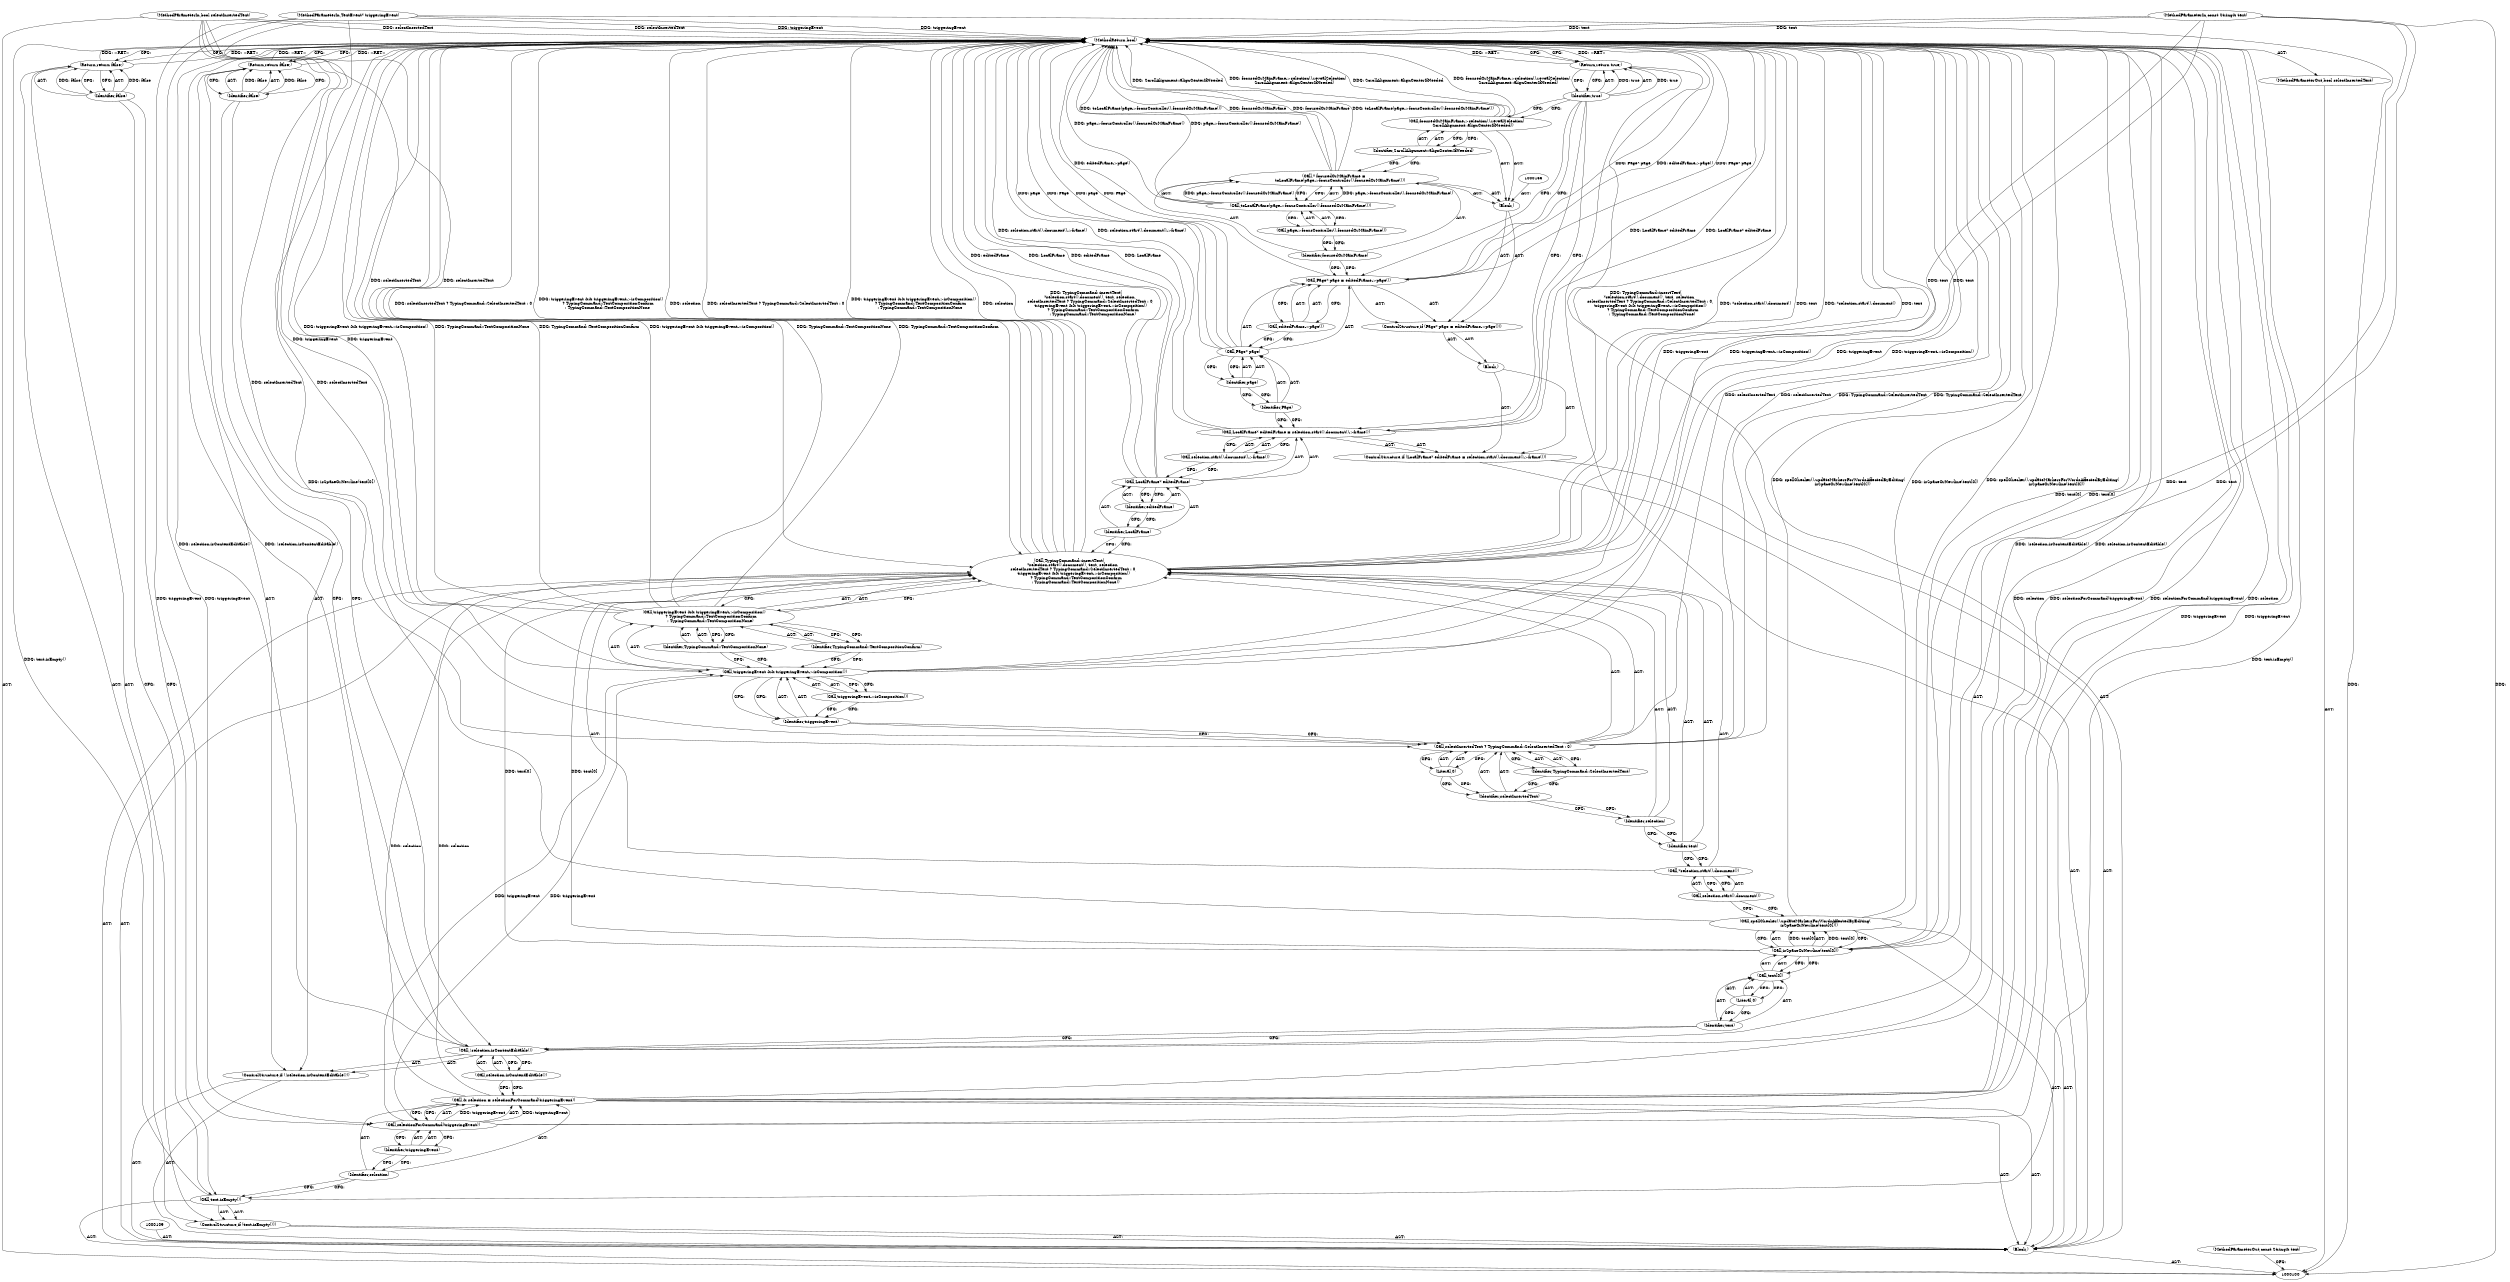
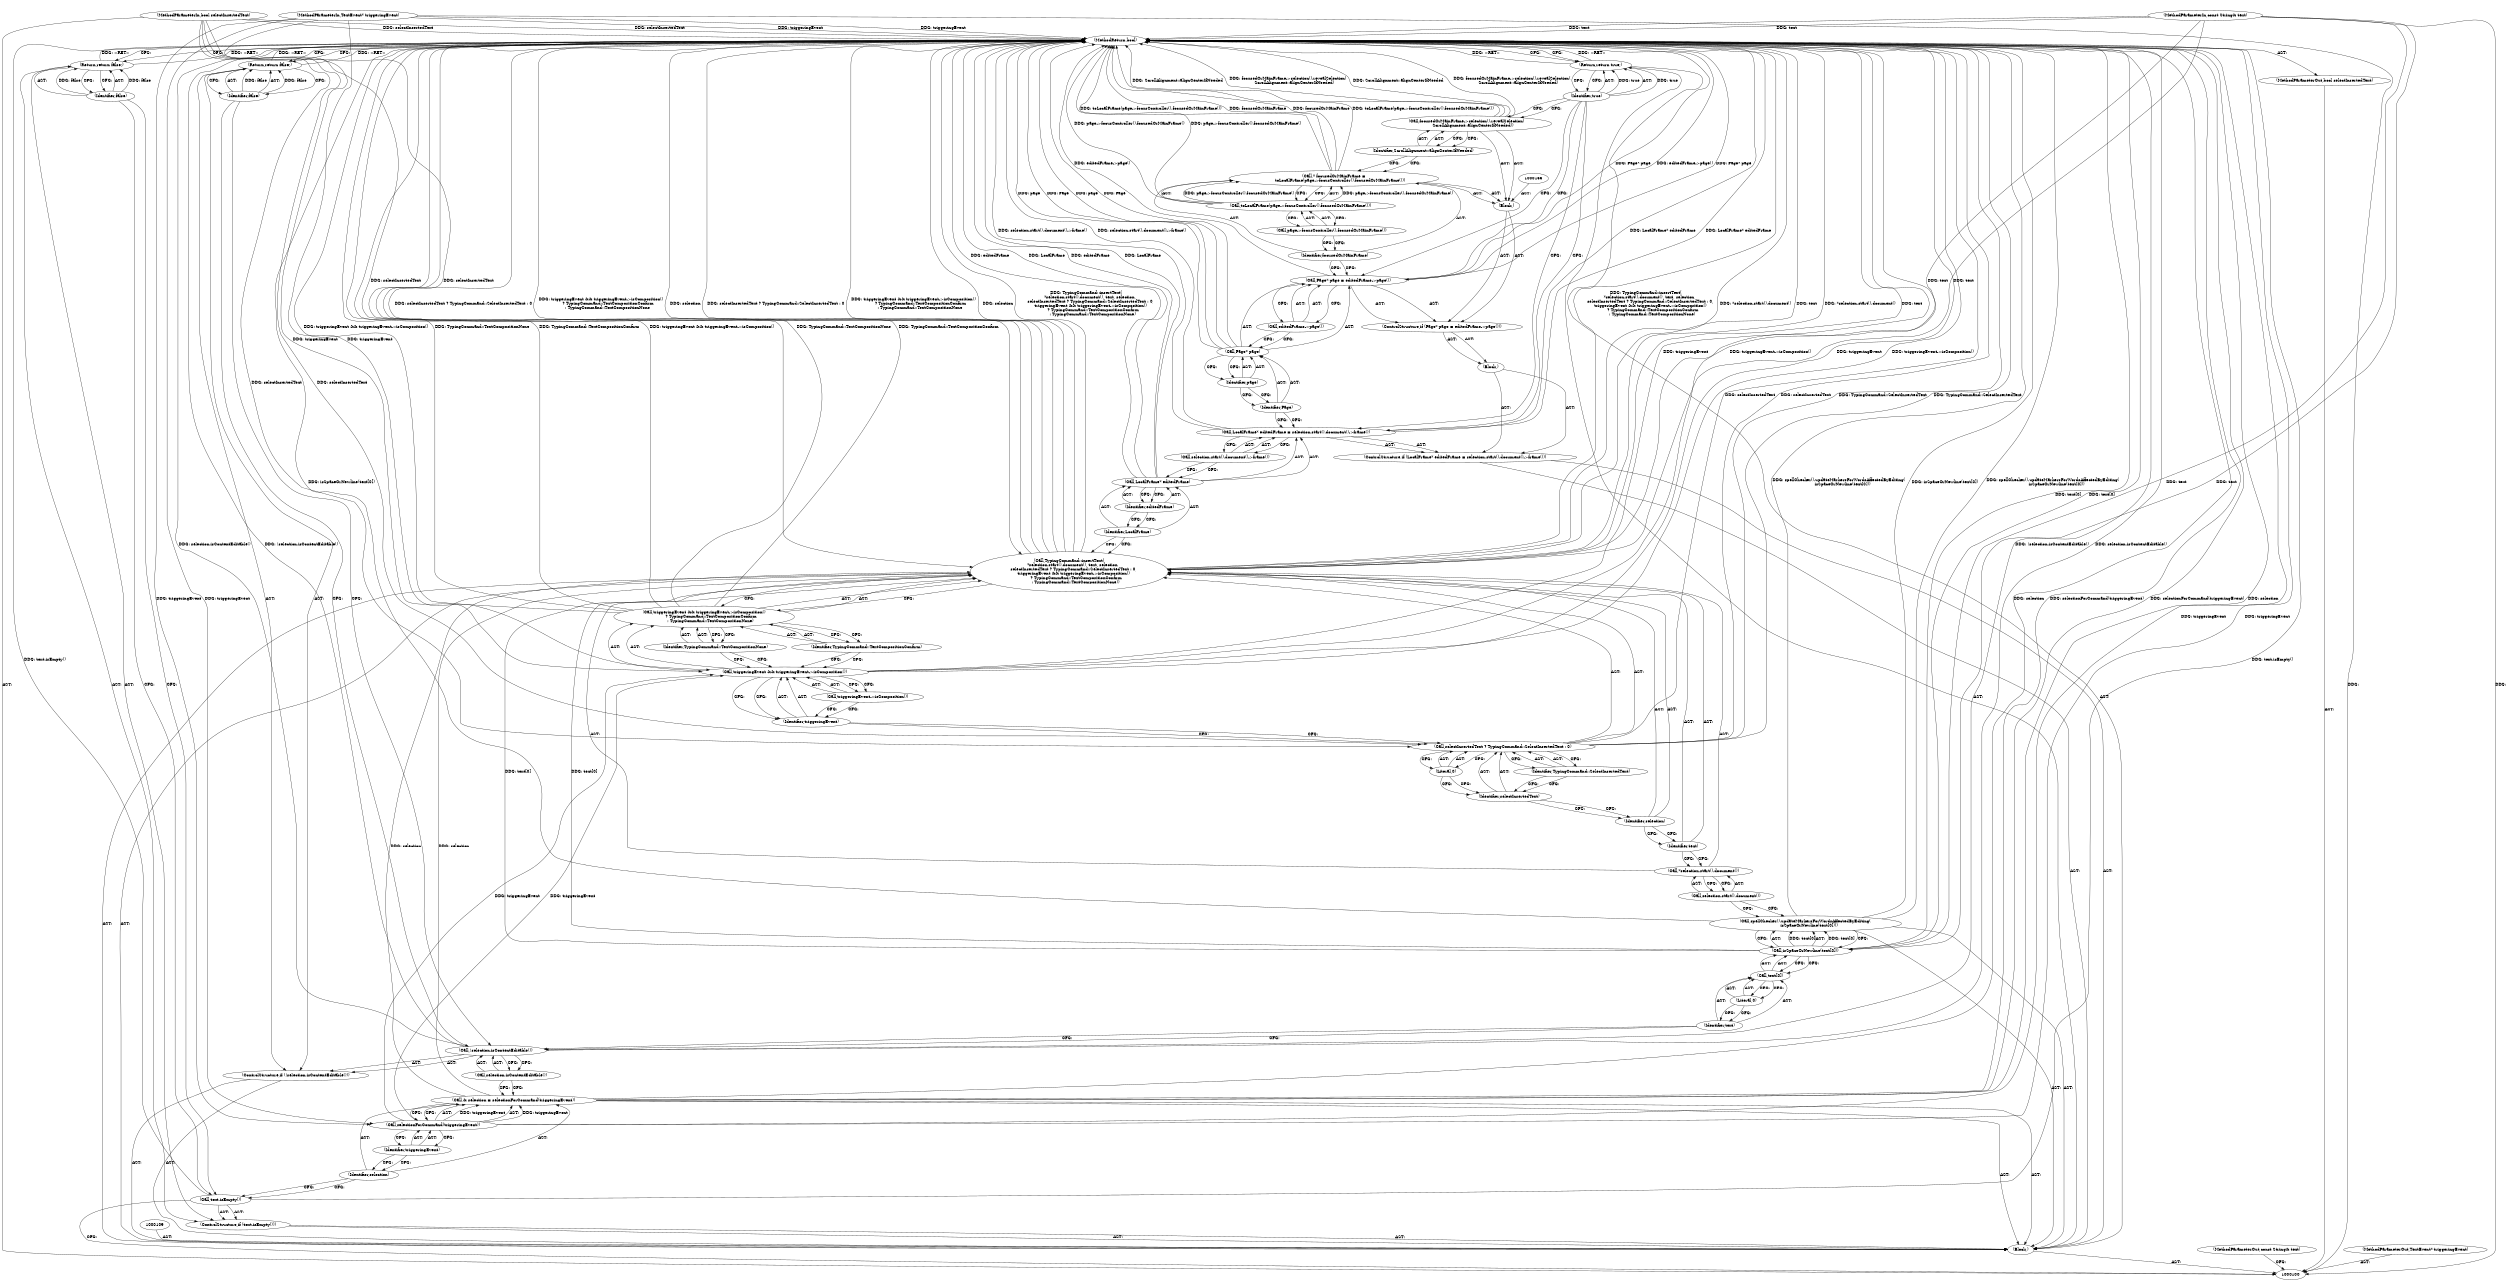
edge "(Call,text.isEmpty())" -> "1000100": label "AST: " -> "CFG: "
node "(MethodParameterOut,TextEvent* triggeringEvent)": added
